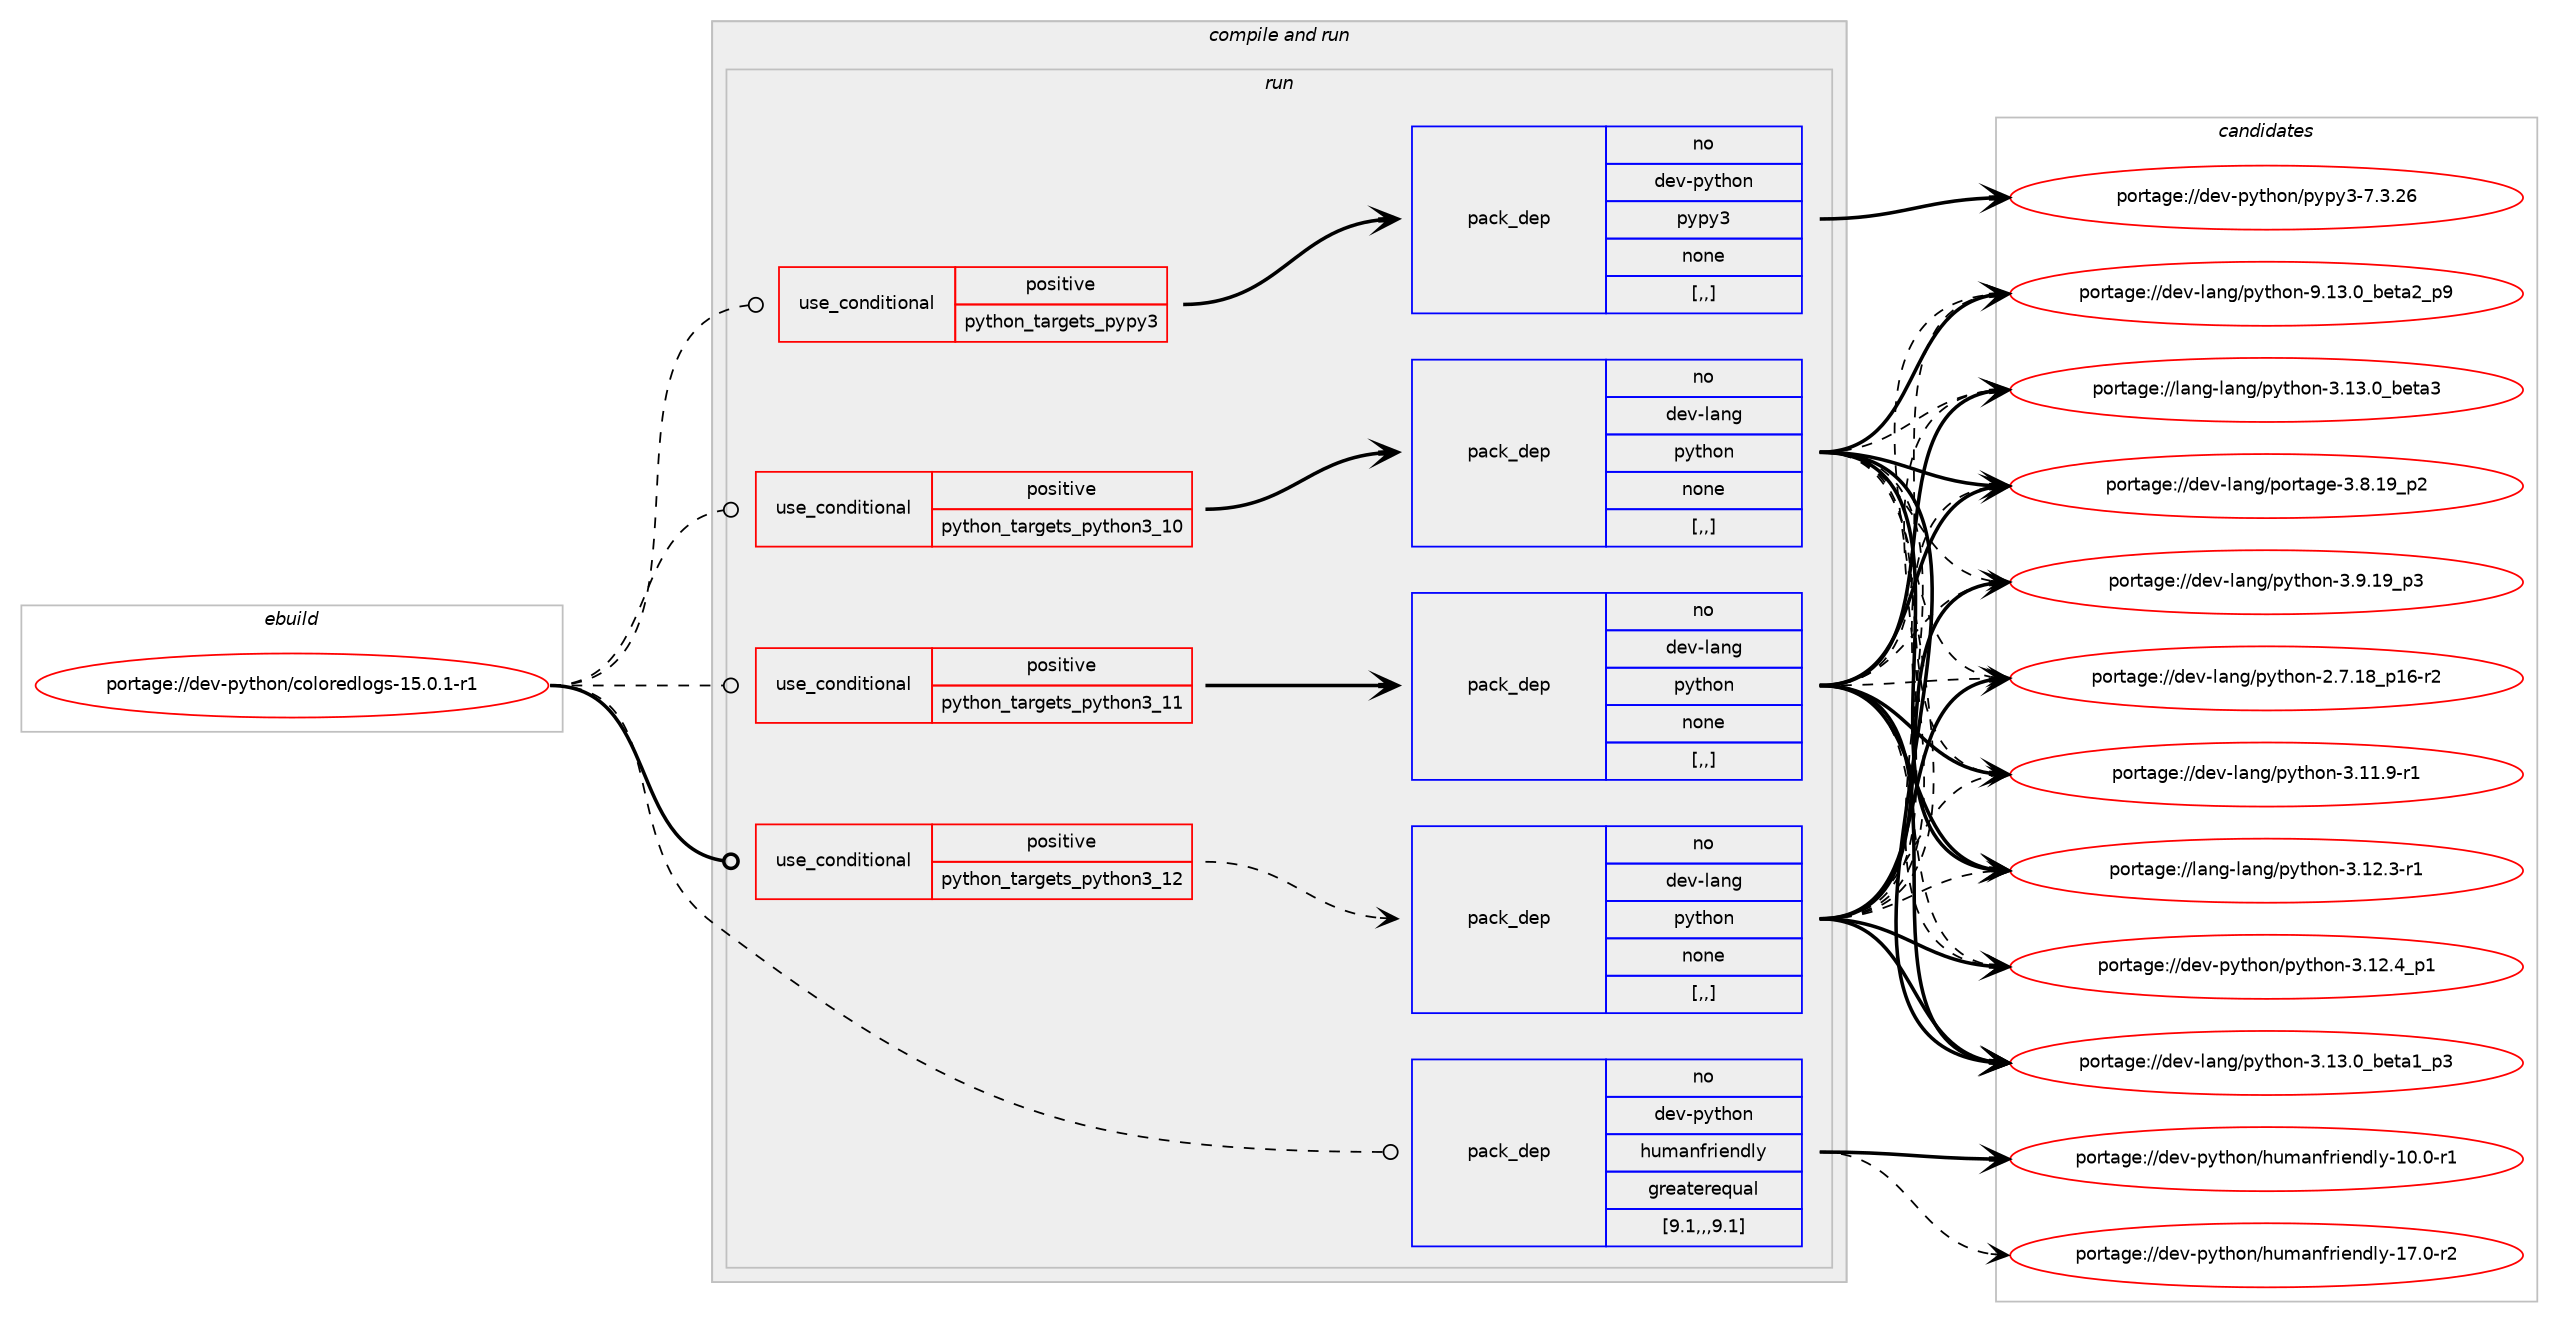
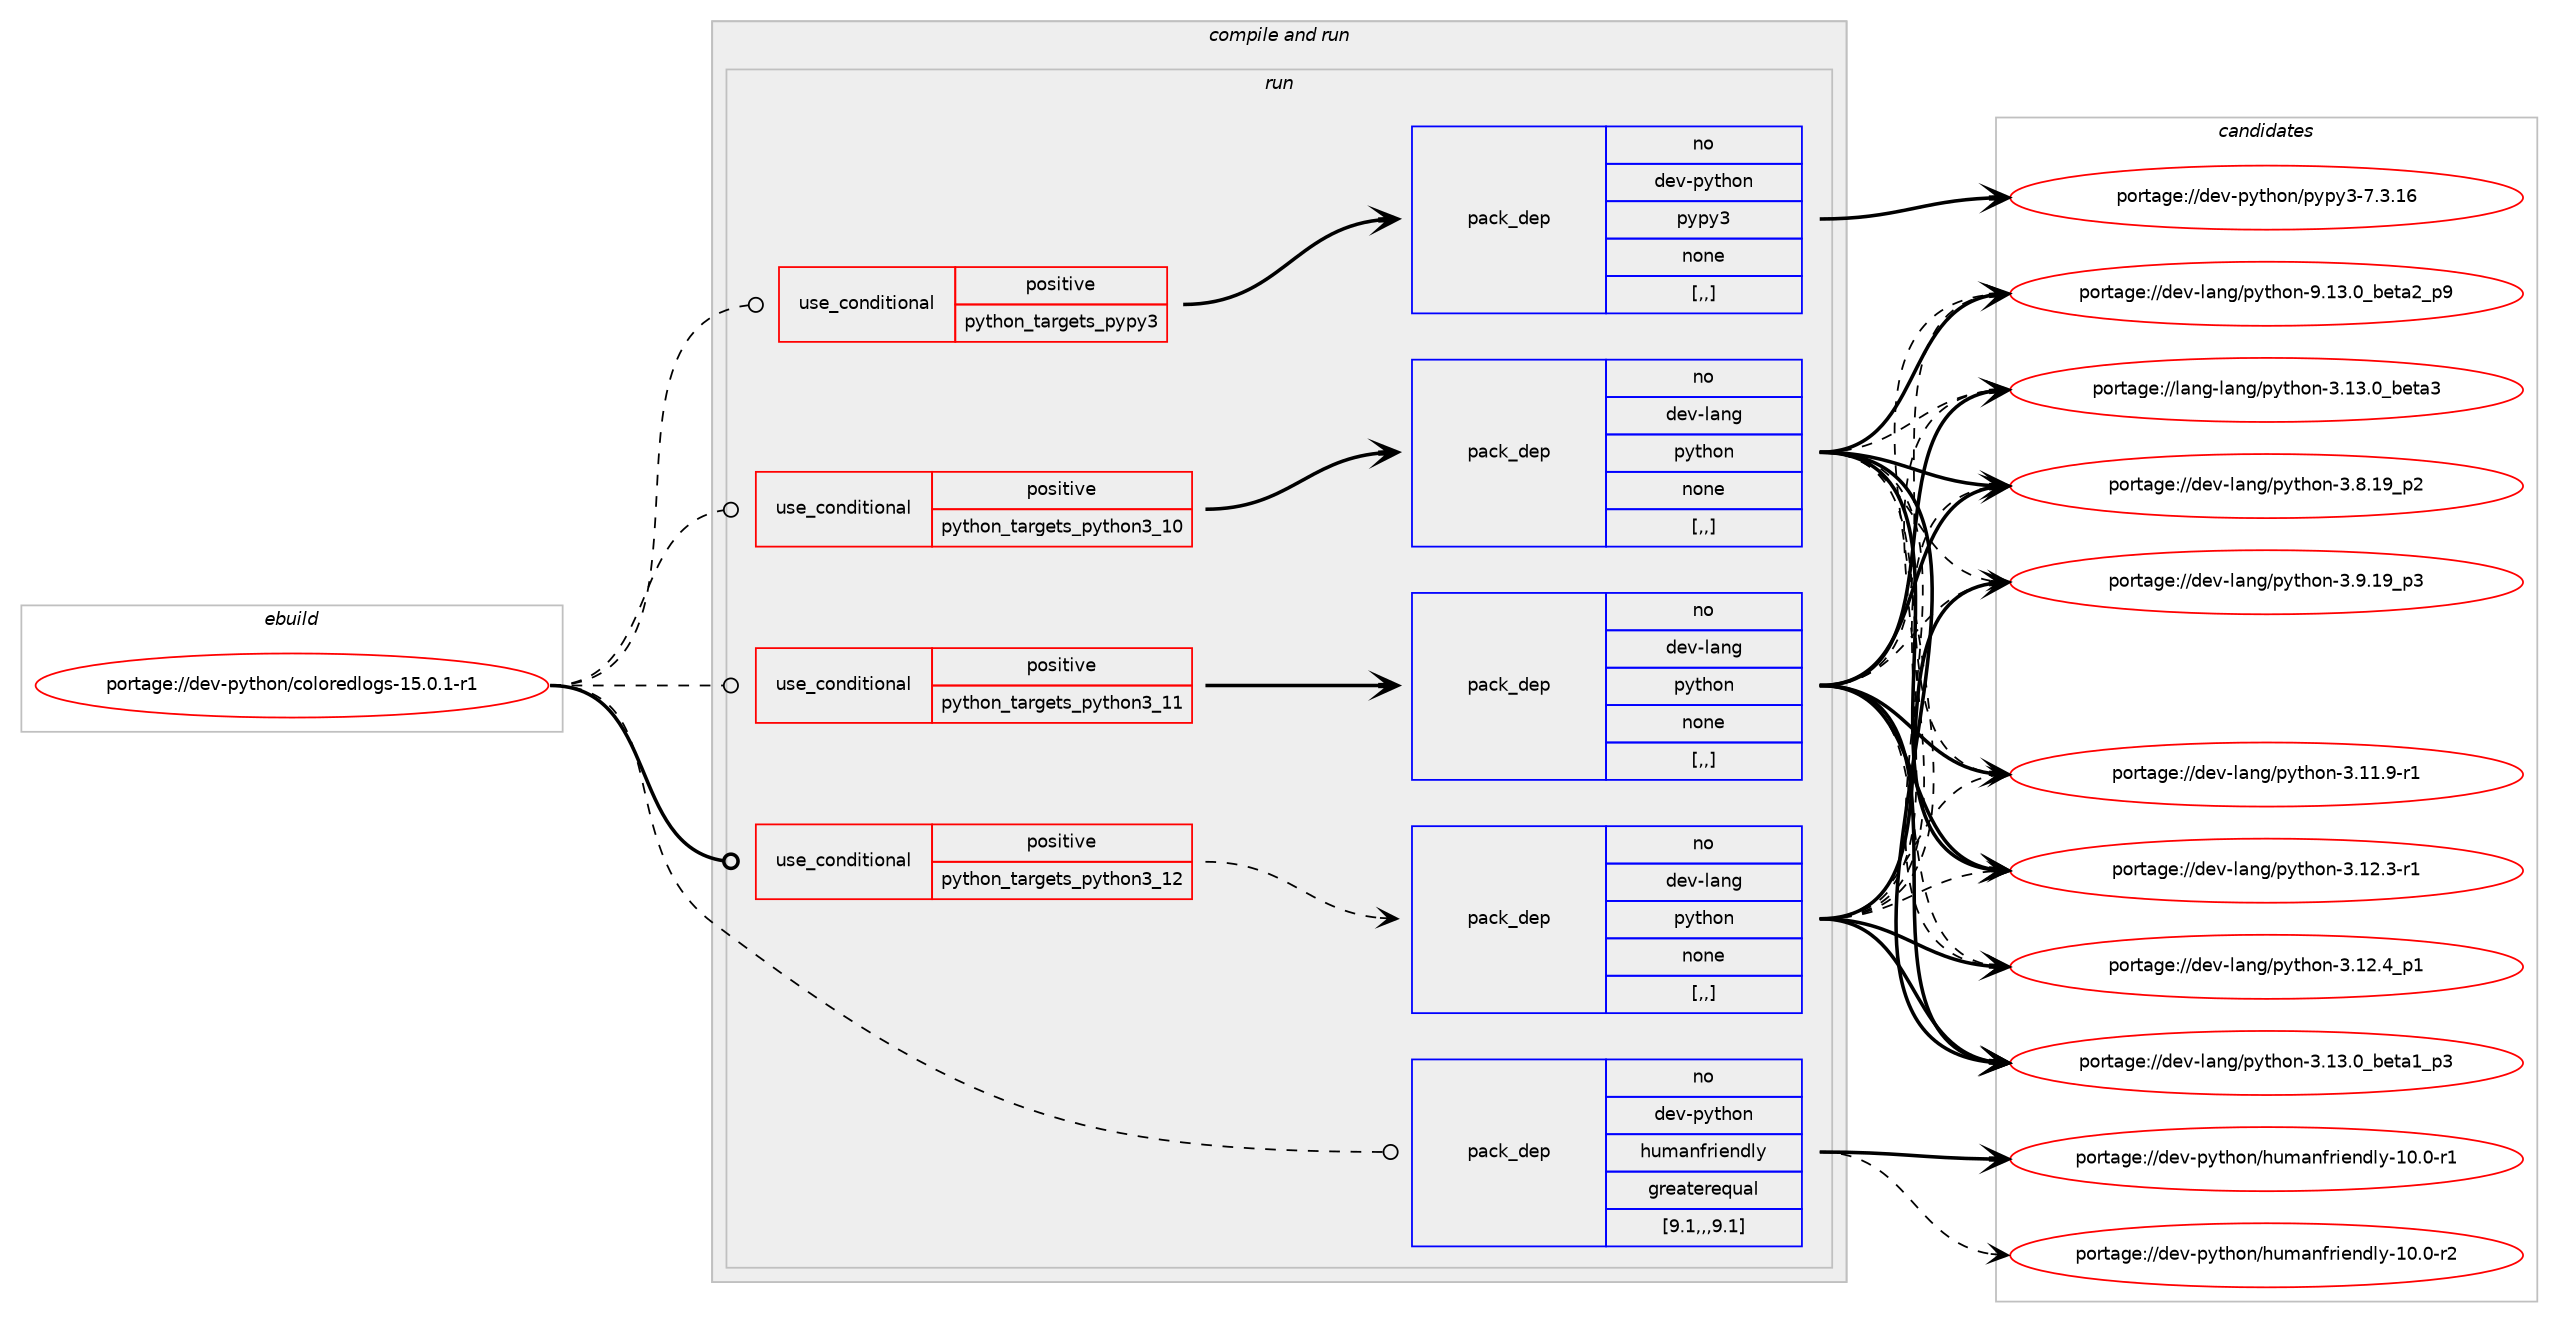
node "portage://dev-python/pypy3-7.3.26": label "portage://dev-python/pypy3-7.3.26" -> "portage://dev-python/pypy3-7.3.16"
node "portage://dev-lang/portage-3.8.19_p2": label "portage://dev-lang/portage-3.8.19_p2" -> "portage://dev-lang/python-3.8.19_p2"
node "portage://dev-lang/python-2.7.18_p16-r2": removed
node "portage://lang-lang/python-3.12.3-r1": label "portage://lang-lang/python-3.12.3-r1" -> "portage://dev-lang/python-3.12.3-r1"
node "portage://dev-python/python-3.12.4_p1": label "portage://dev-python/python-3.12.4_p1" -> "portage://dev-lang/python-3.12.4_p1"
node "portage://dev-python/humanfriendly-17.0-r2": label "portage://dev-python/humanfriendly-17.0-r2" -> "portage://dev-python/humanfriendly-10.0-r2"
